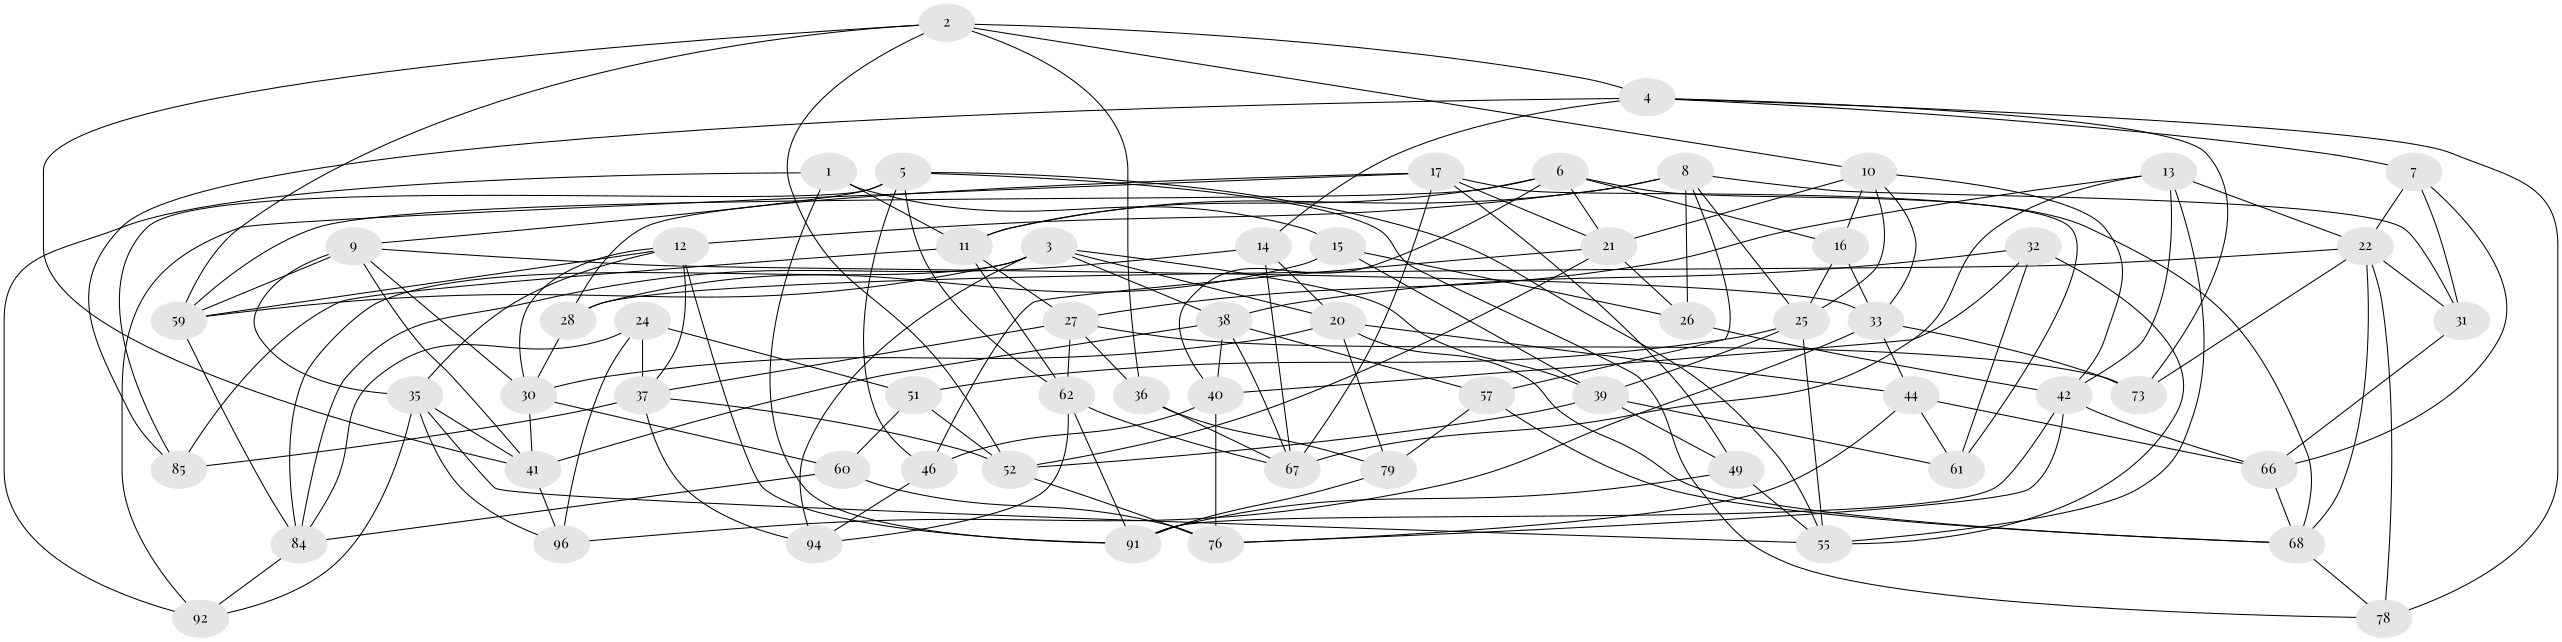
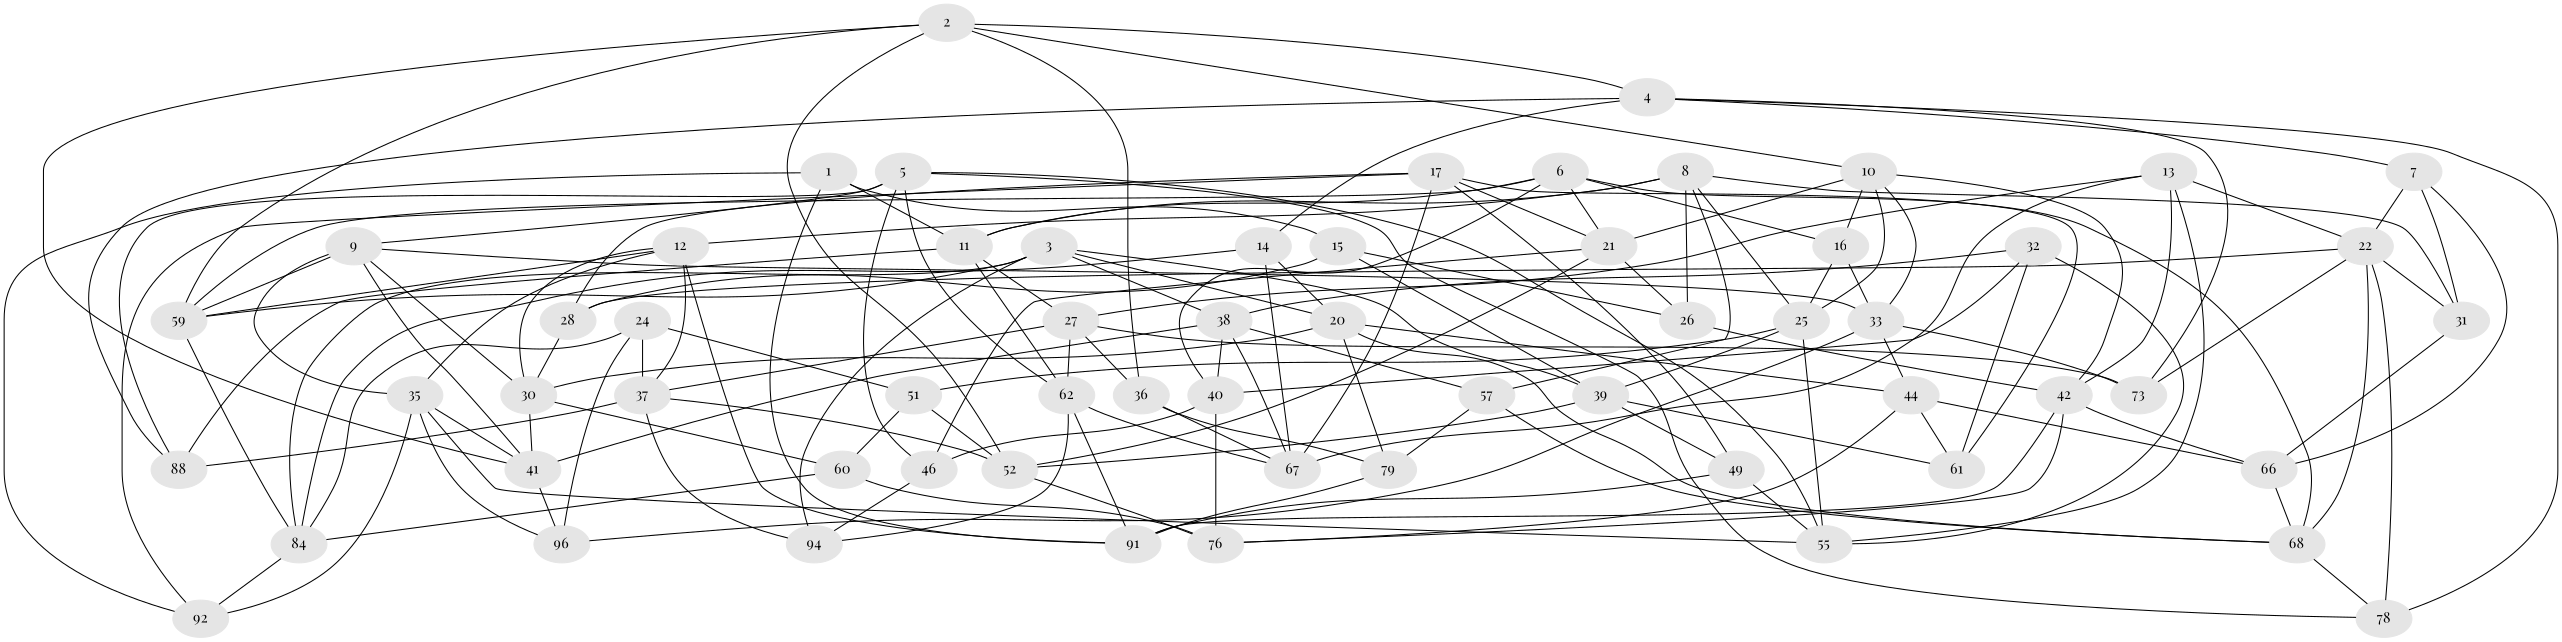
node "85": label "85" -> "88"
